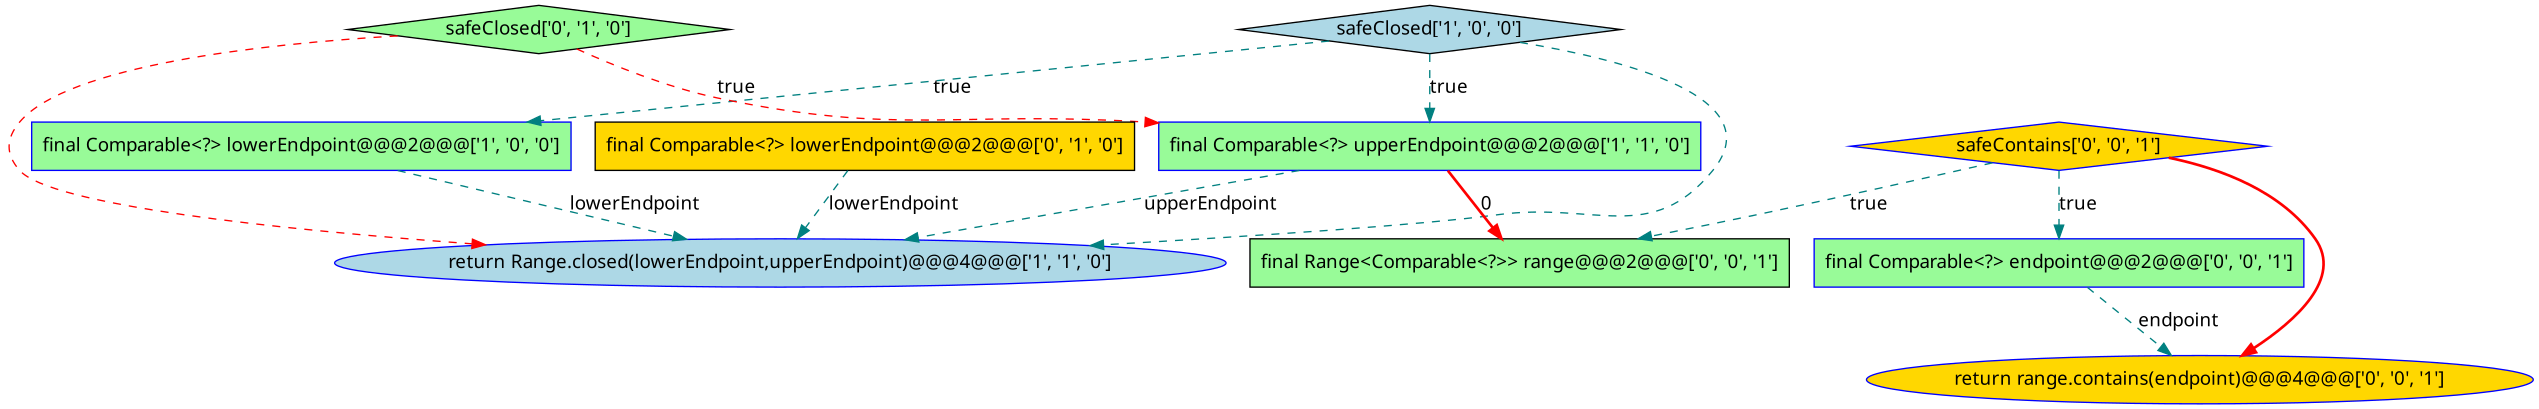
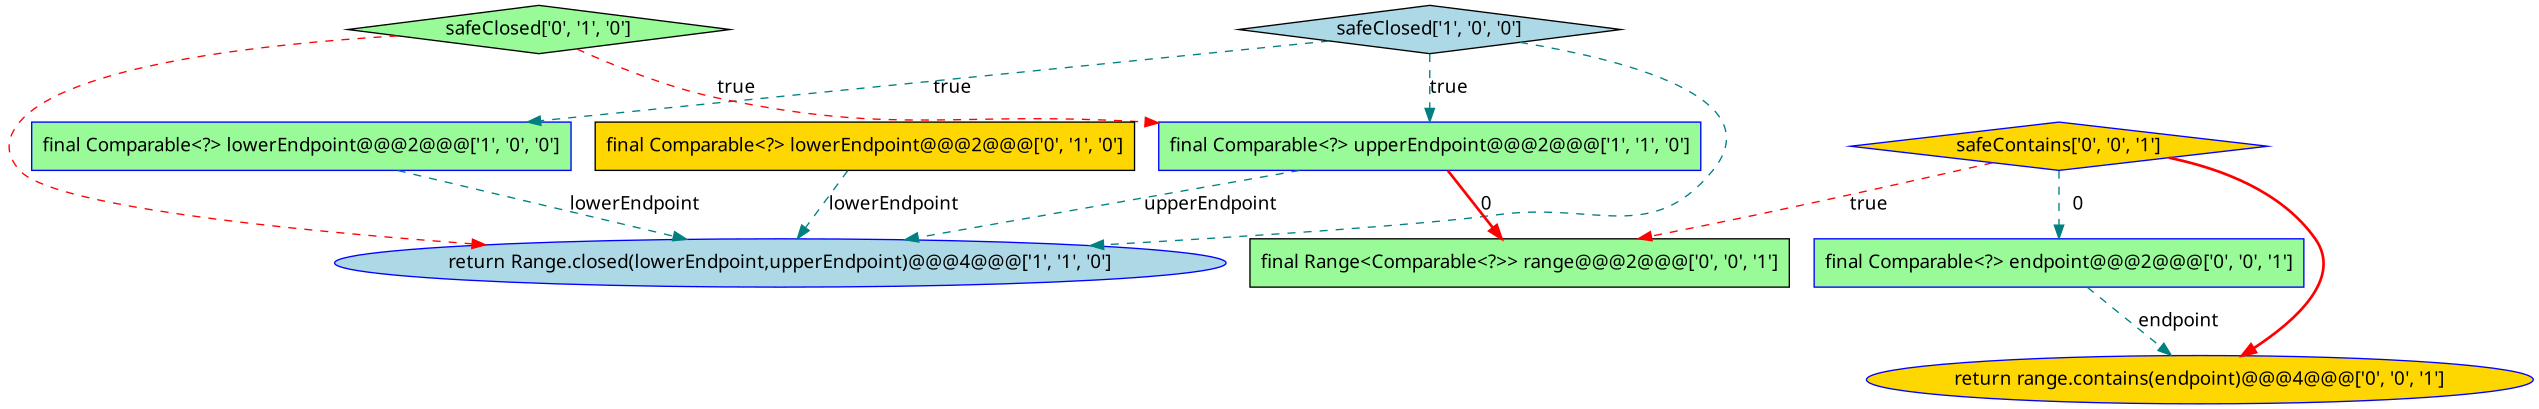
edge "safeContains['0', '0', '1']" -> "final Range<Comparable<?>> range@@@2@@@['0', '0', '1']": color teal -> red
edge "safeContains['0', '0', '1']" -> "final Comparable<?> endpoint@@@2@@@['0', '0', '1']": label "true" -> "0"
